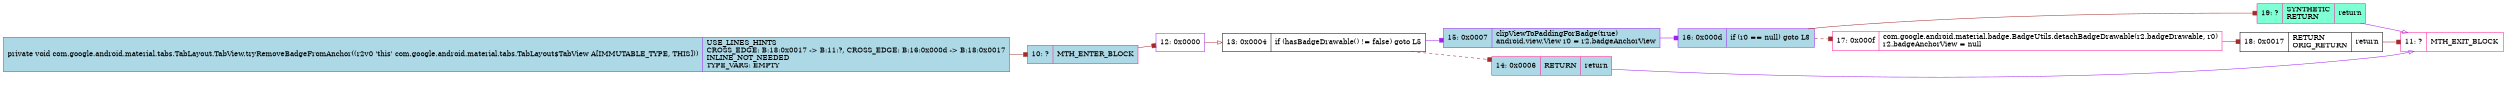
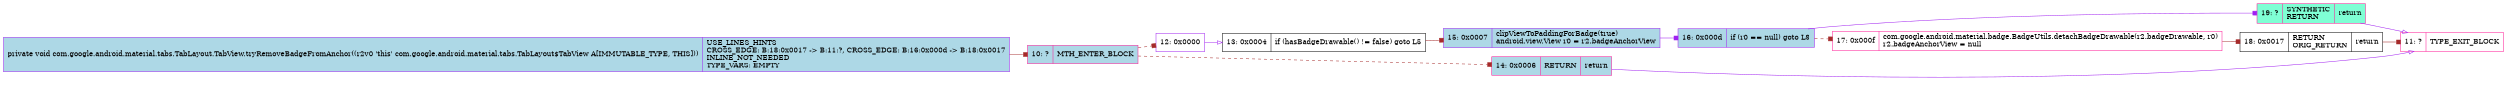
edge "16: 0x000d" -> "19: ?": color brown -> purple
edge "13: 0x0004" -> "15: 0x0007": color purple -> brown
node "11: ?": text "MTH_EXIT_BLOCK" -> "TYPE_EXIT_BLOCK"
edge "12: 0x0000" -> "13: 0x0004": color brown -> purple
edge "10: ?" -> "12: 0x0000": style solid -> dashed
edge "13: 0x0004" -> "14: 0x0006": now "10: ?" -> "14: 0x0006"
